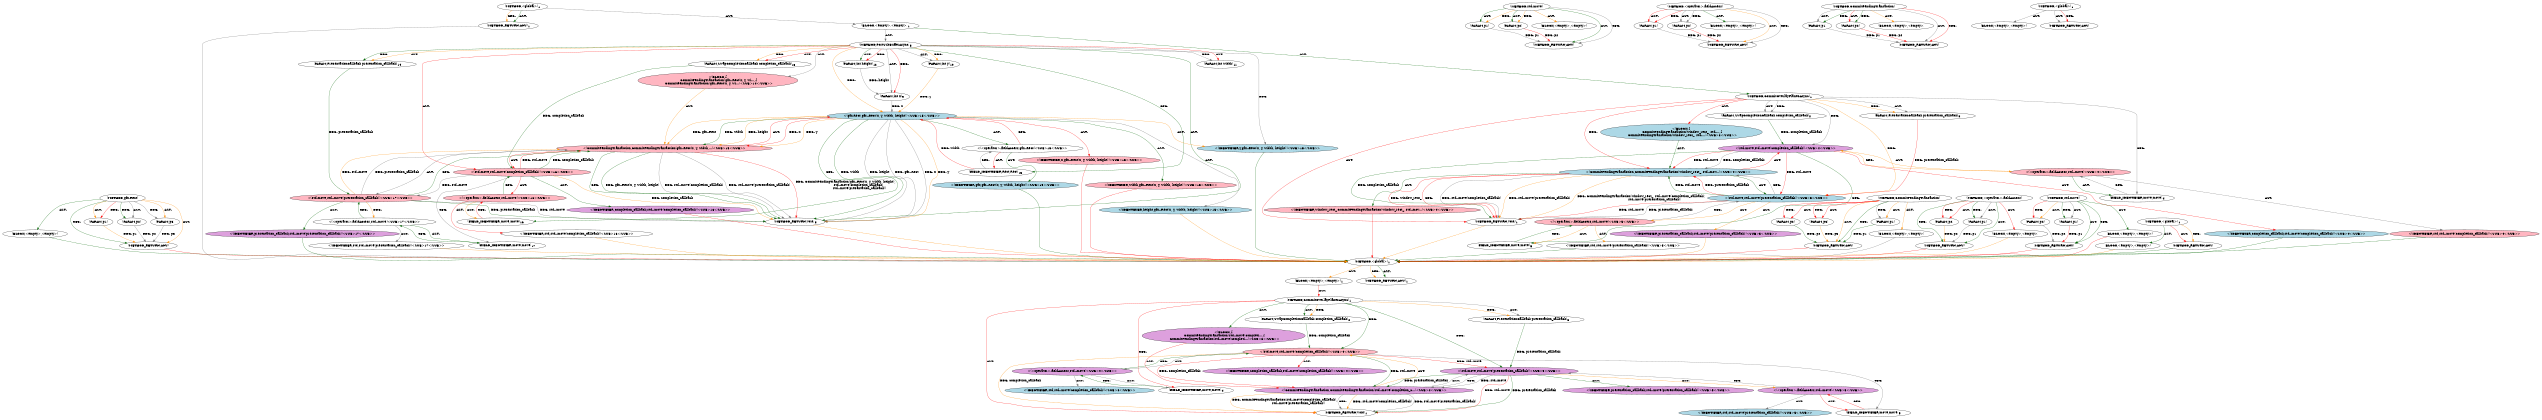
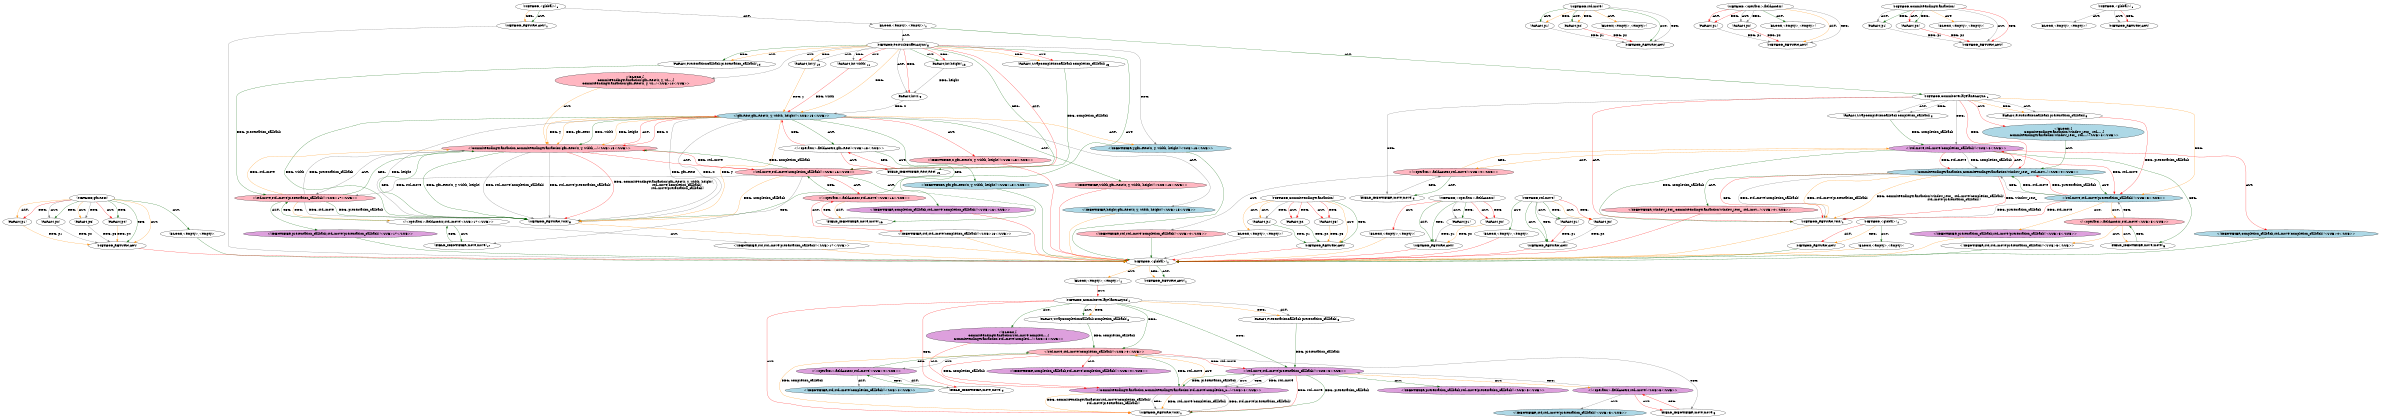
edge "(FIELD_IDENTIFIER,Rect,Rect)" -> "<(gfx.Rect,gfx::Rect(x, y, width, height))<SUB>15</SUB>>": now "(PARAM,int width)" -> "<(gfx.Rect,gfx::Rect(x, y, width, height))<SUB>15</SUB>>"
edge "(FIELD_IDENTIFIER,Rect,Rect)" -> "<(<operator>.fieldAccess,gfx::Rect)<SUB>15</SUB>>": color gray40 -> red
node "(PARAM,p4)": added
